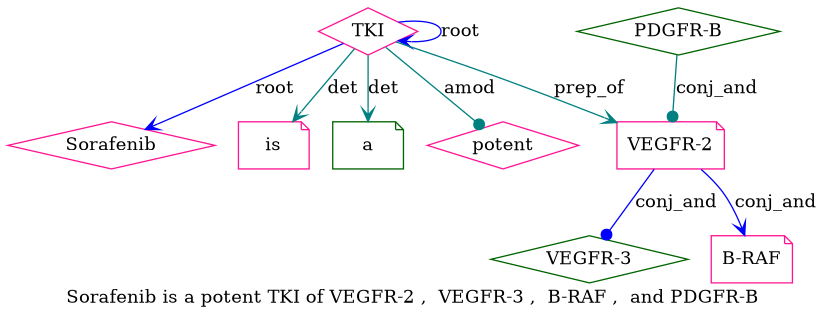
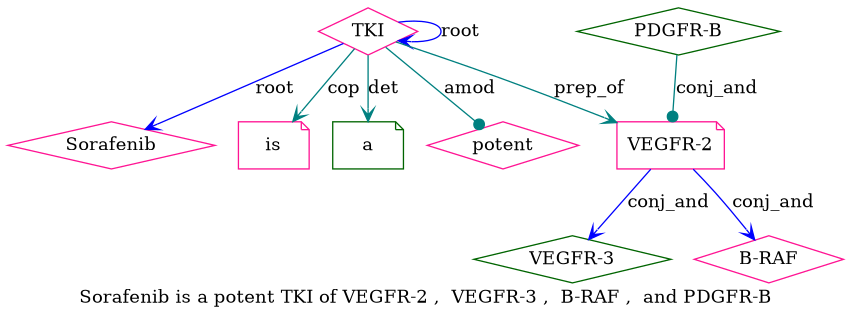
edge "TKI" -> "is": label "det" -> "cop"
edge "VEGFR-2" -> "VEGFR-3": arrowhead dot -> vee
node "B-RAF": shape note -> diamond
